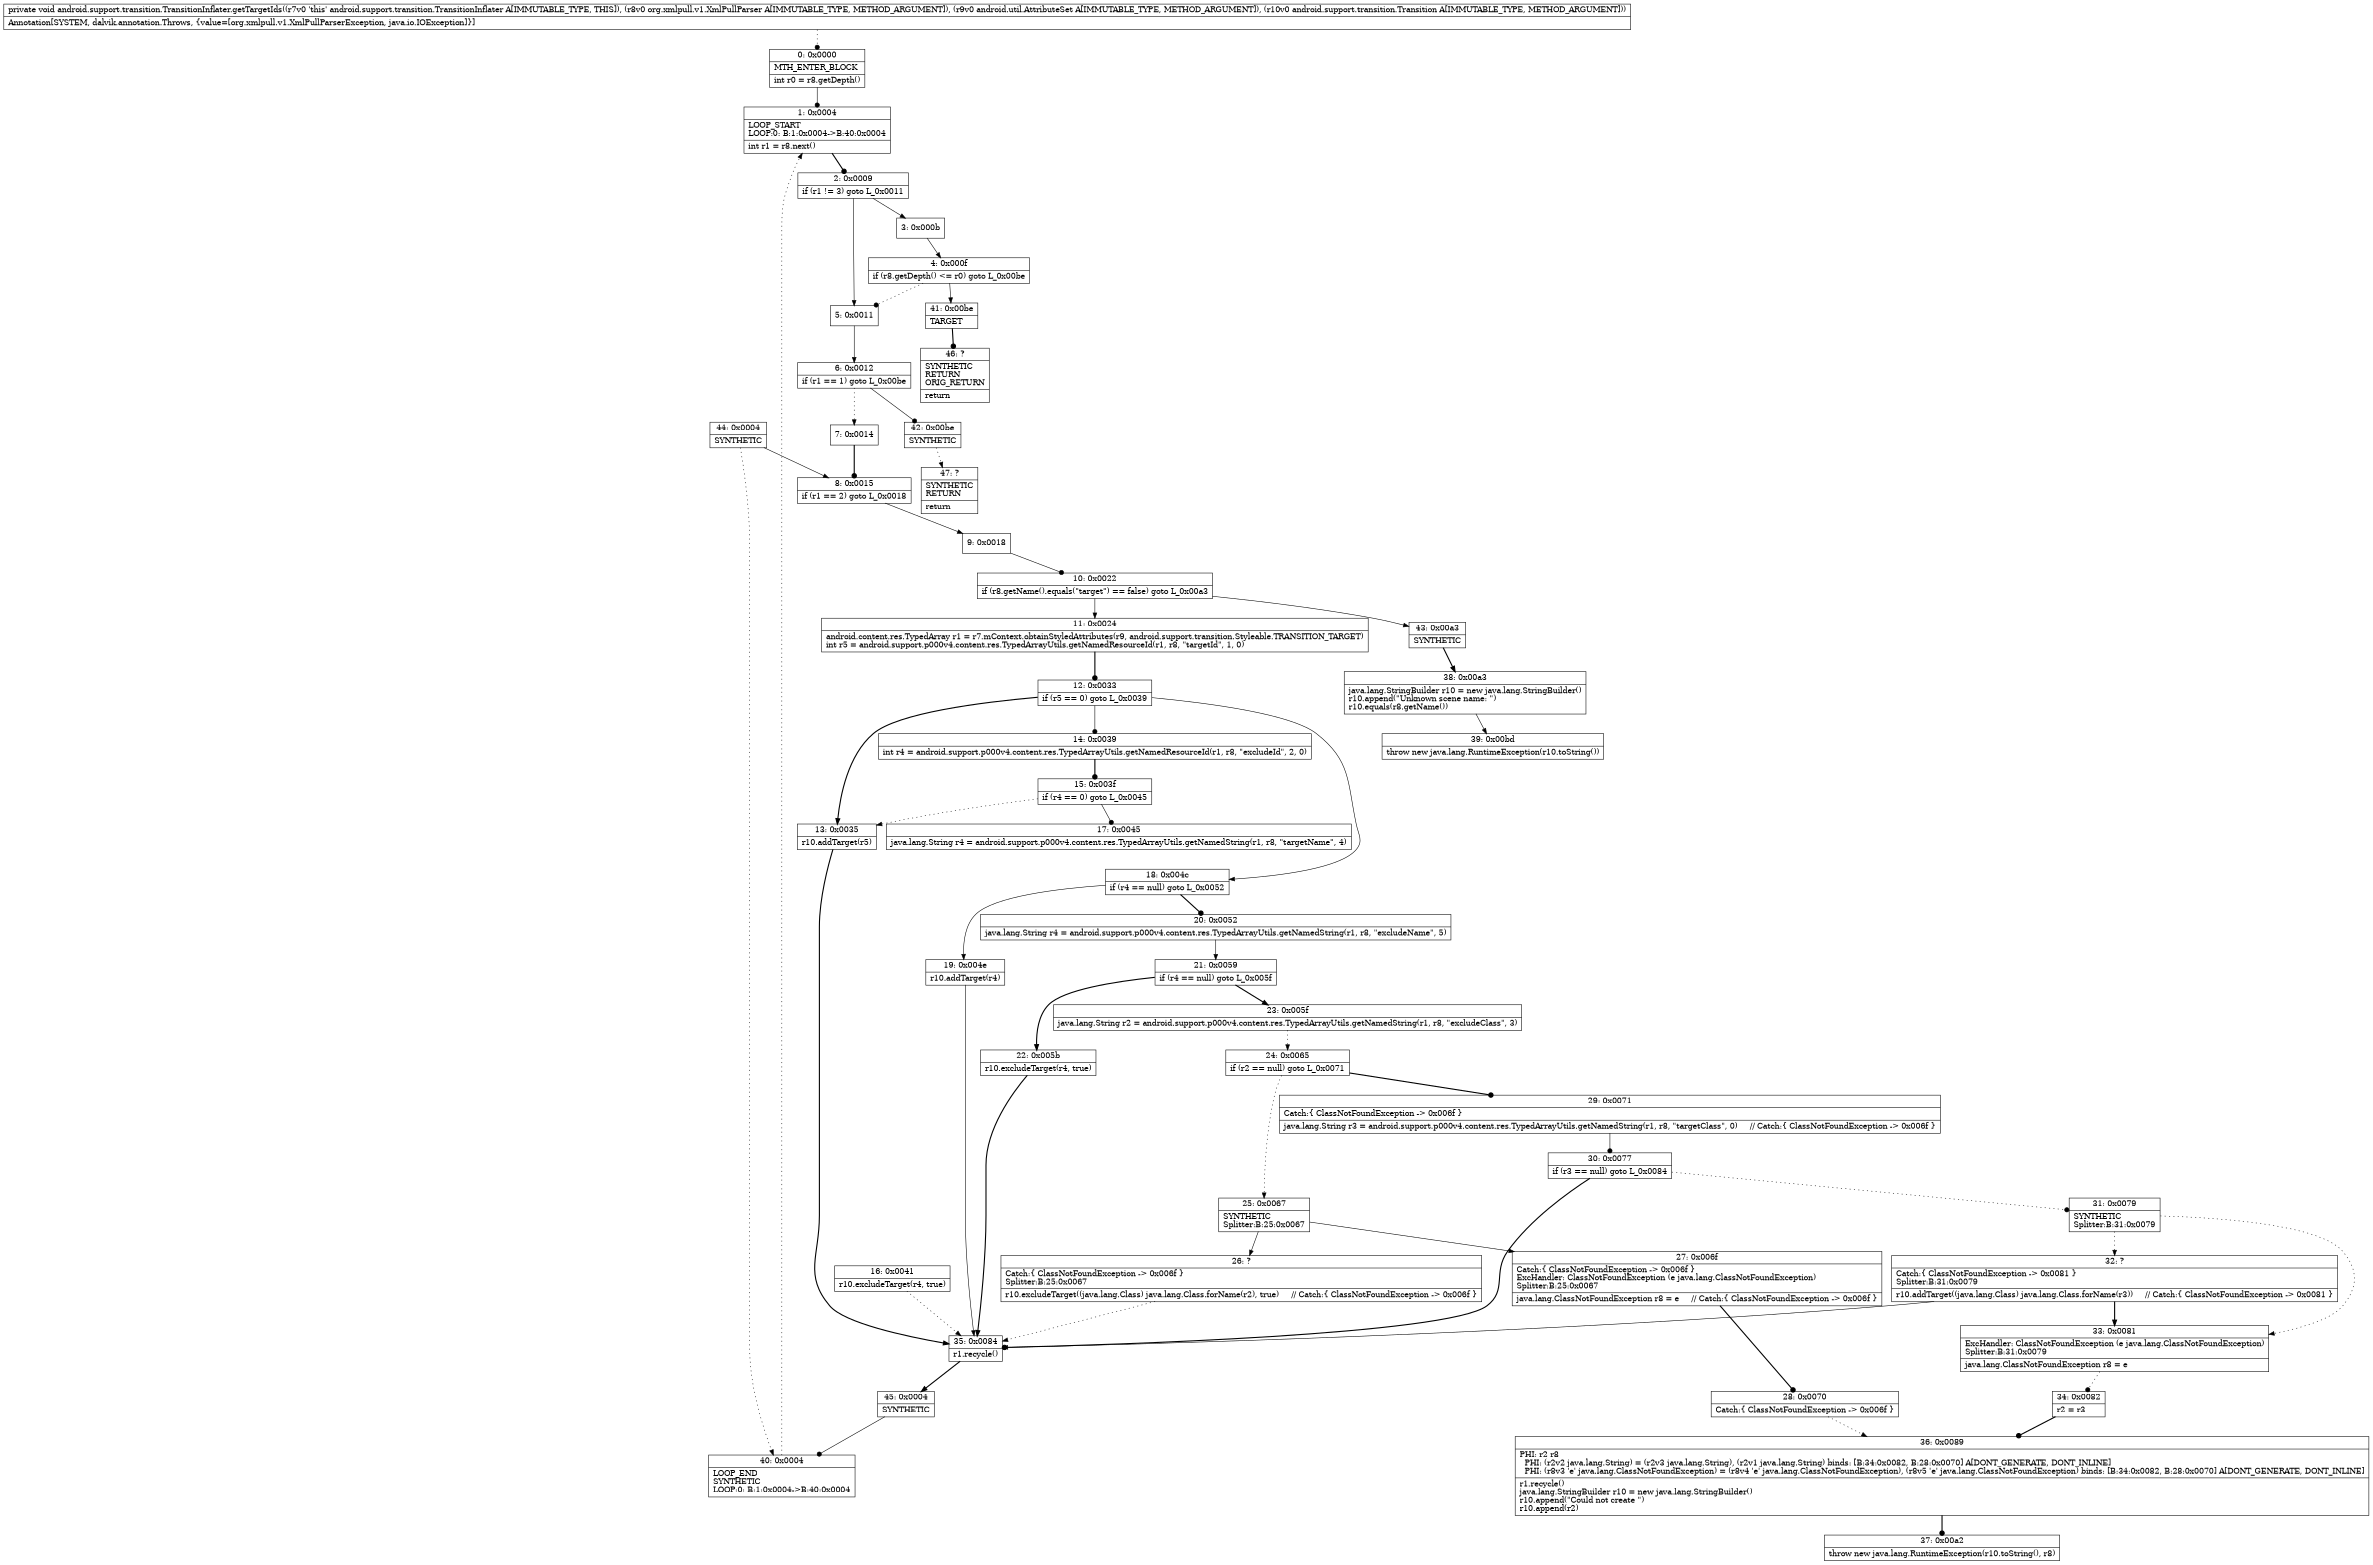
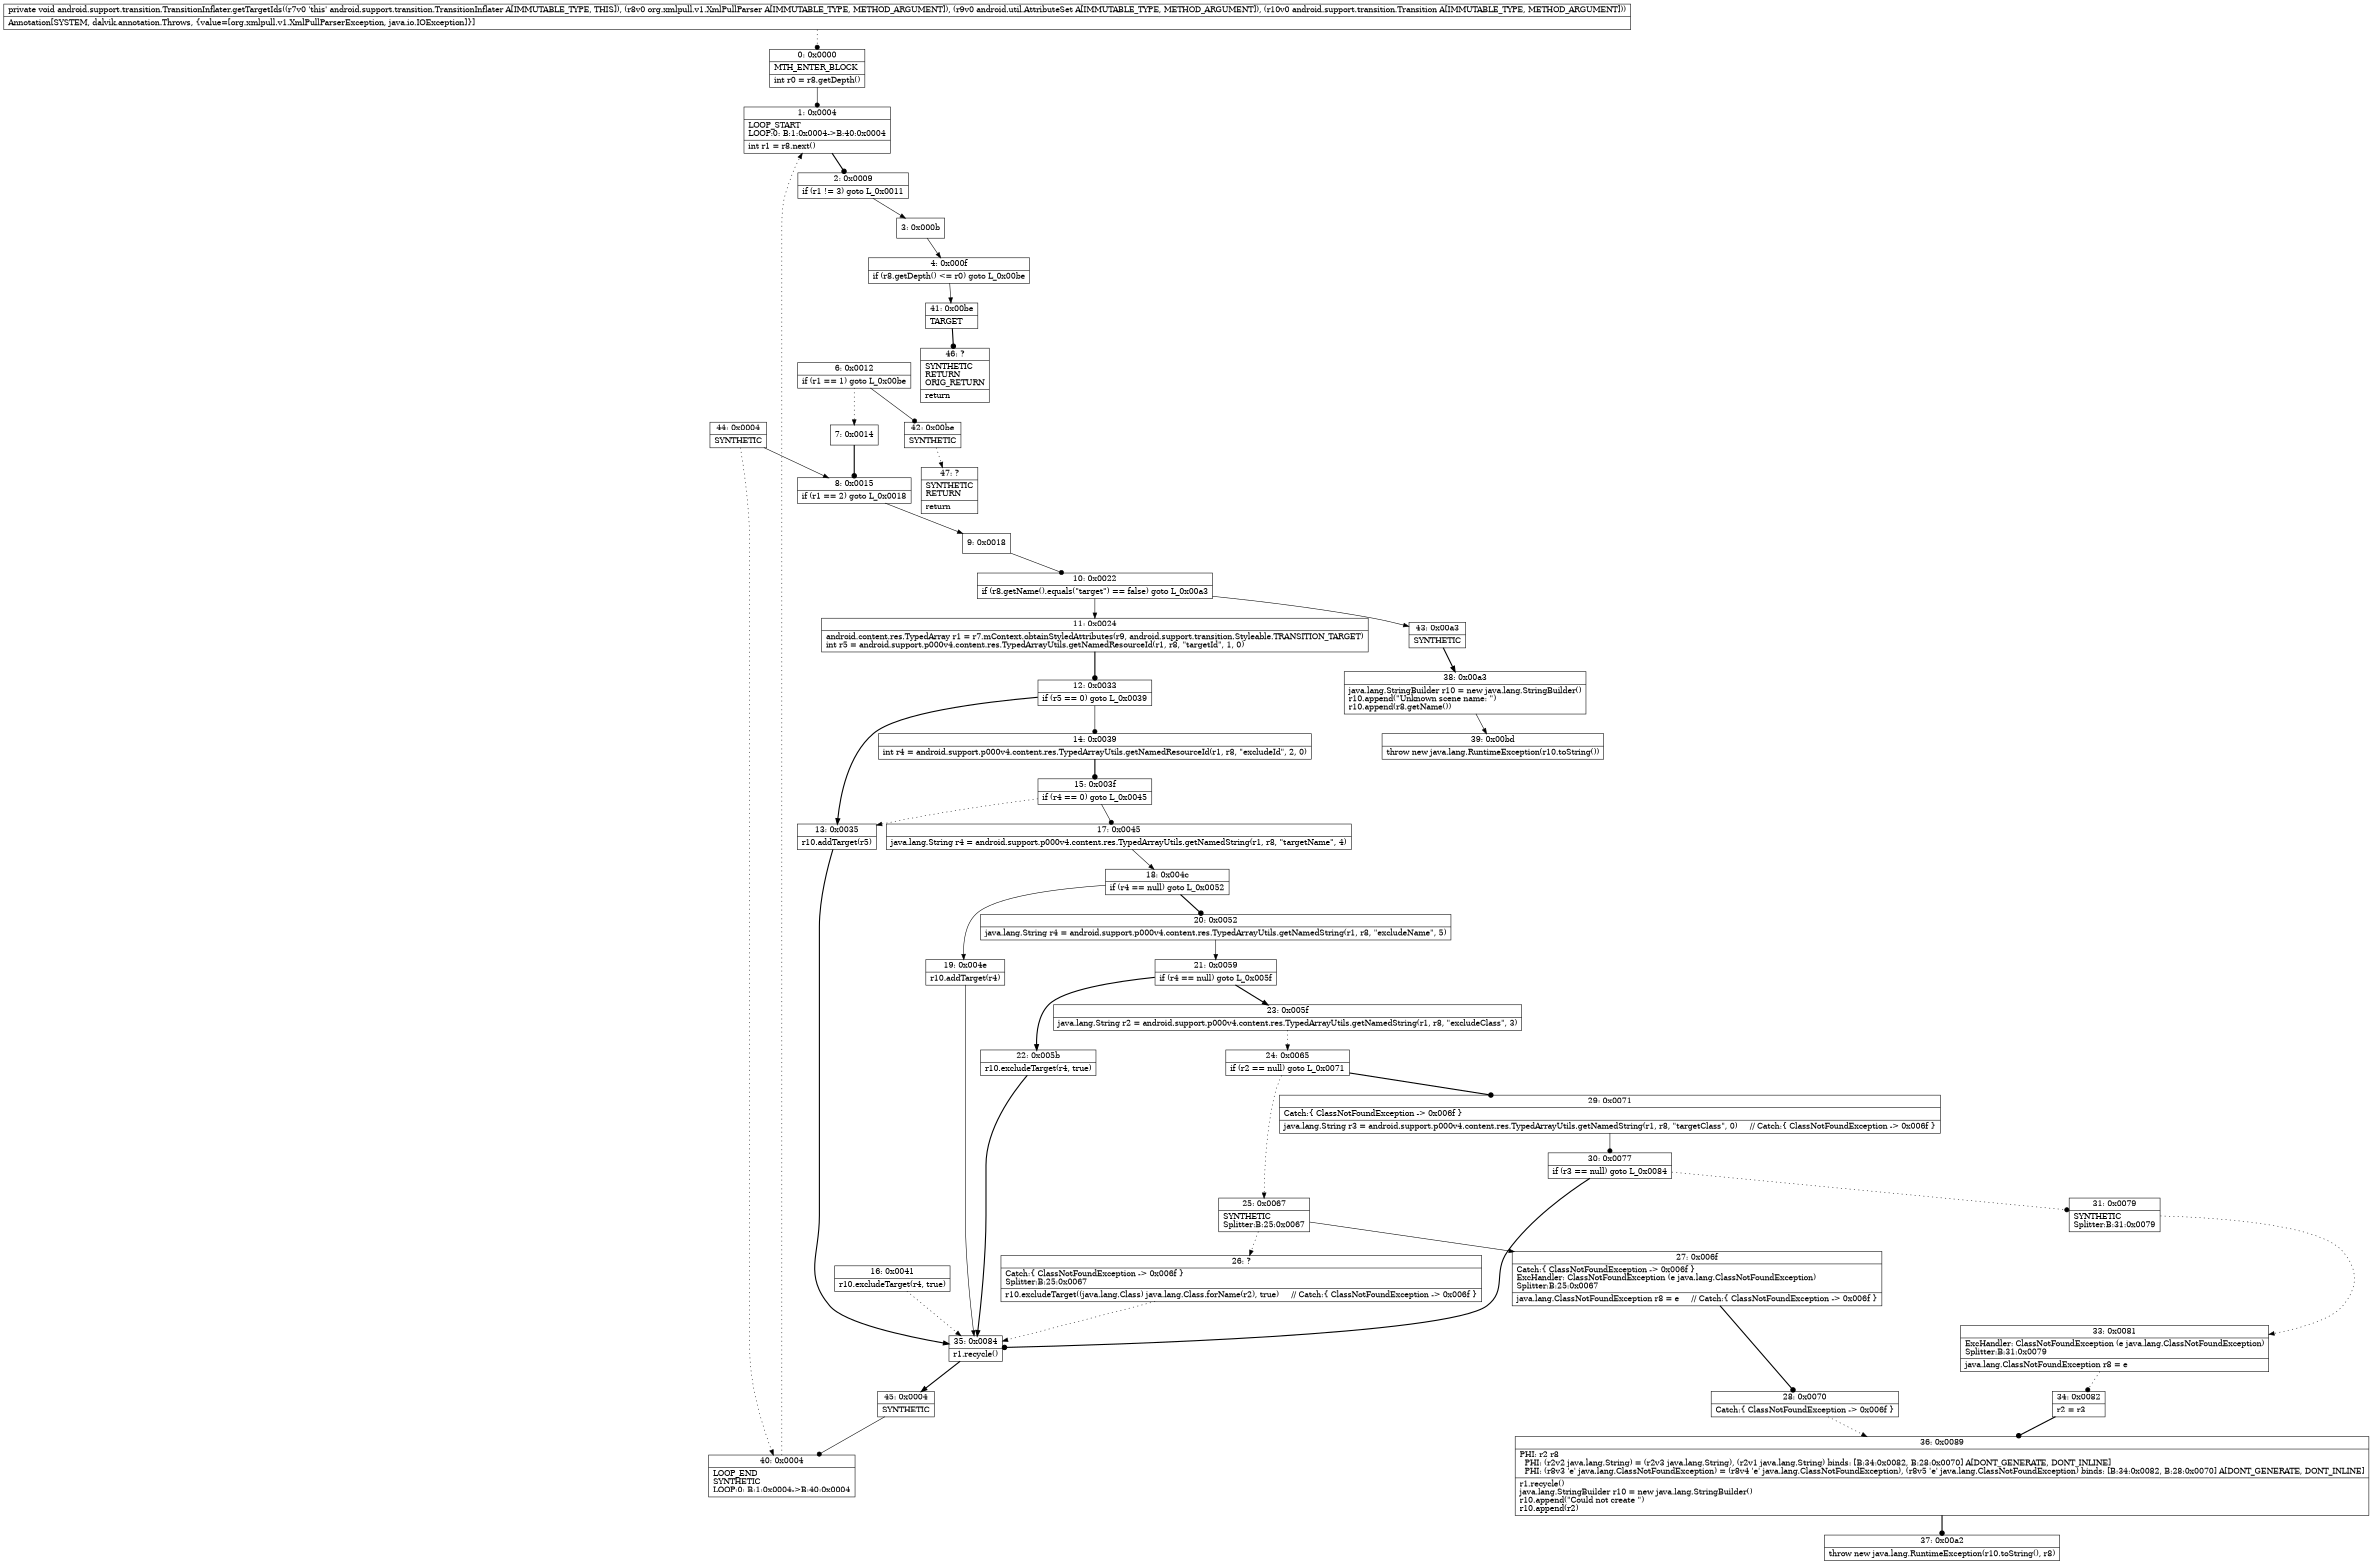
node "5: 0x0011": removed
node "38: 0x00a3": text "r10.equals(r8.getName())" -> "r10.append(r8.getName())"
edge "12: 0x0033" -> "18: 0x004c": now "17: 0x0045" -> "18: 0x004c"
edge "25: 0x0067" -> "26: ?": style solid -> dotted
node "32: ?": removed
